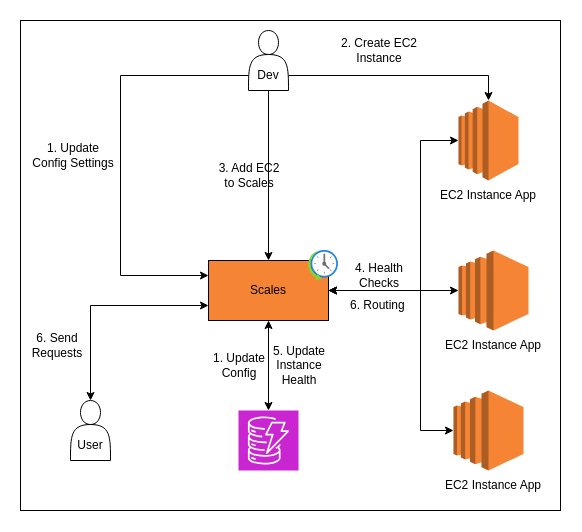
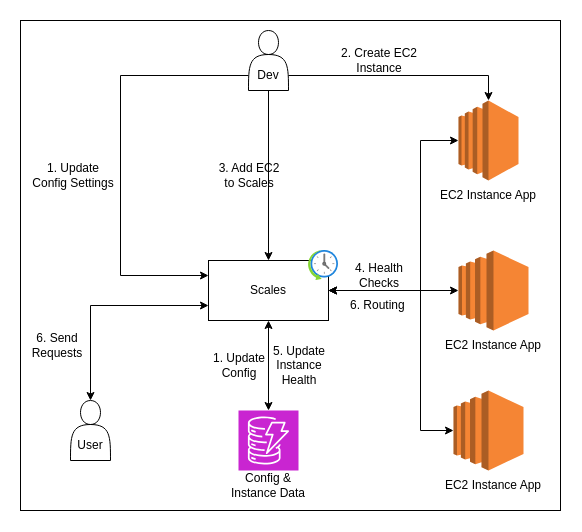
node "2. Create EC2 Instance": moved (380, 51) -> (380, 61)
node "1. Update Config Settings": moved (74, 156) -> (74, 176)
node "Scales": fillcolor #f58534 -> #ffffff
node "Config & Instance Data": added
